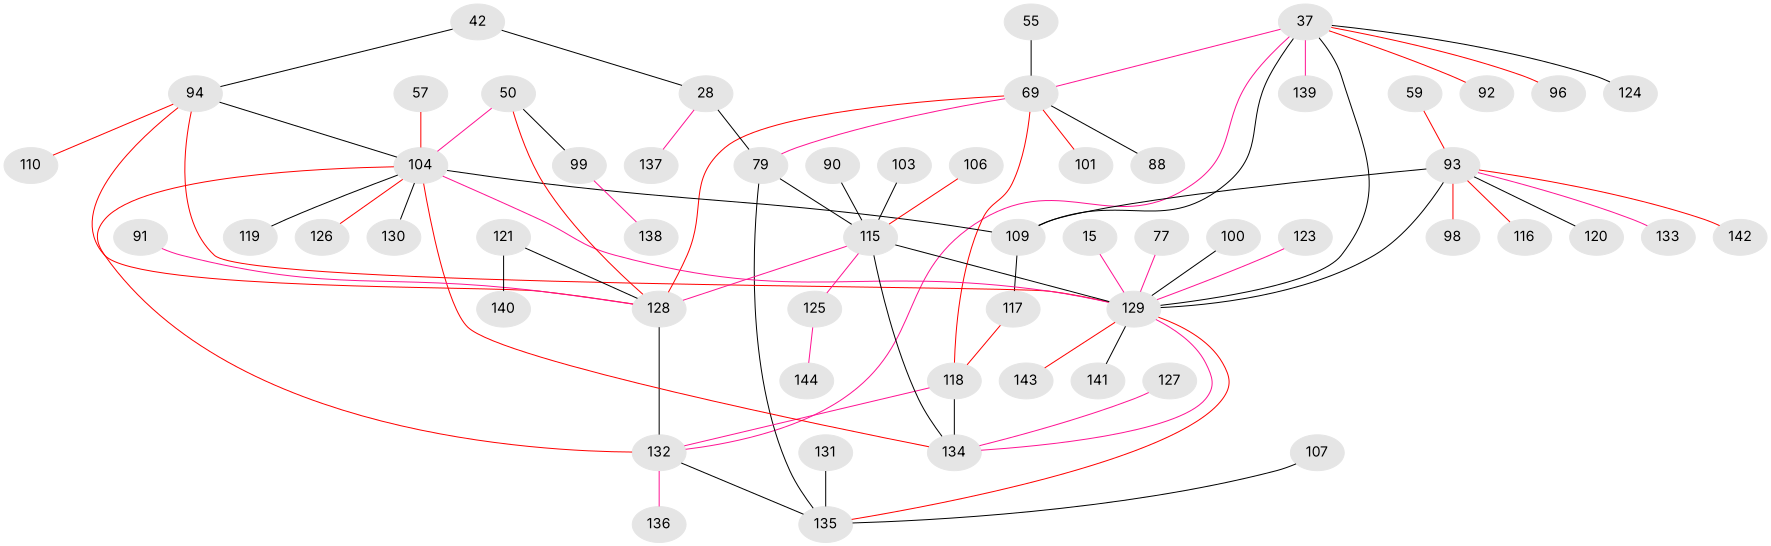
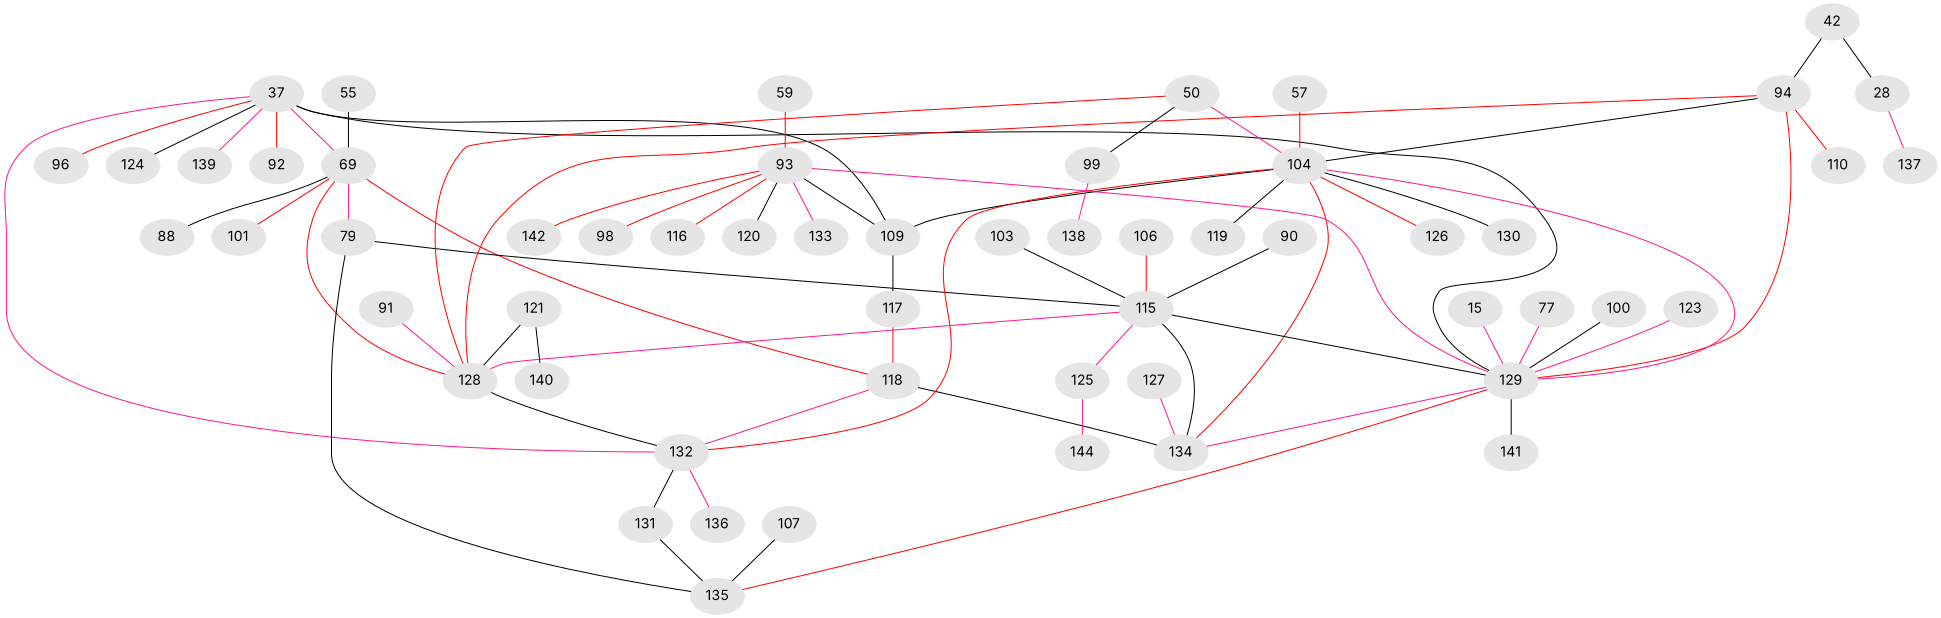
edge "28" -- "79": removed
edge "93" -- "129": color black -> deeppink
node "143": removed
edge "132" -- "135": now "132" -- "131"
